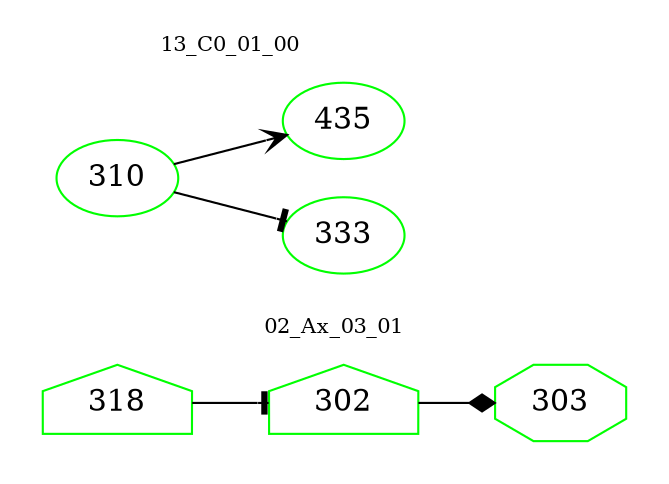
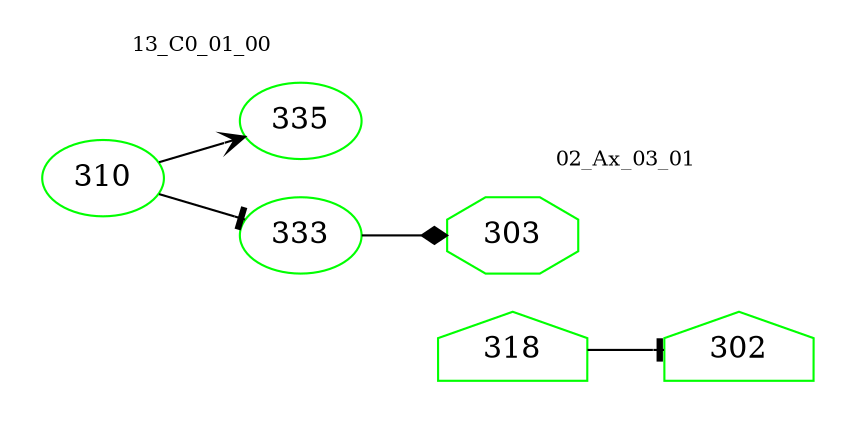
node "435": label "435" -> "335"
edge "302" -> "303": now "333" -> "303"
